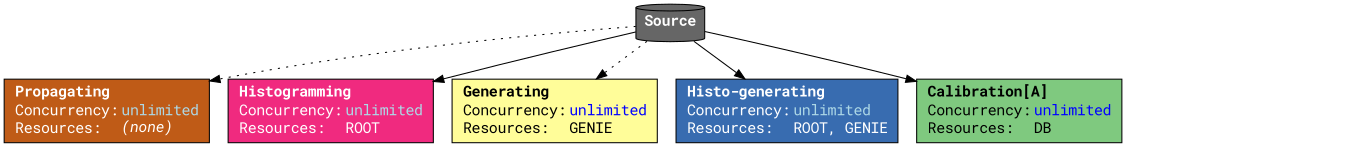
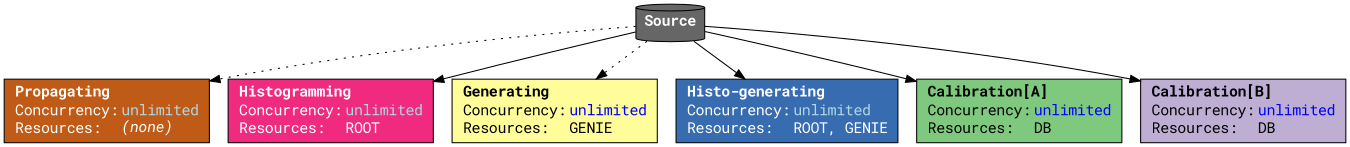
node "Calibration[B]": added
